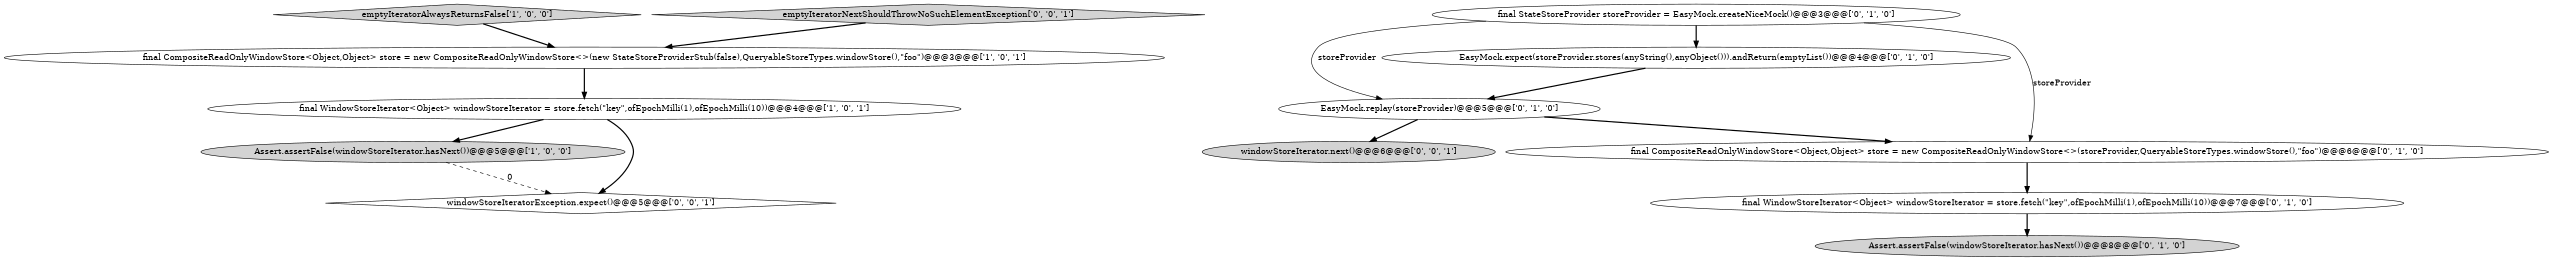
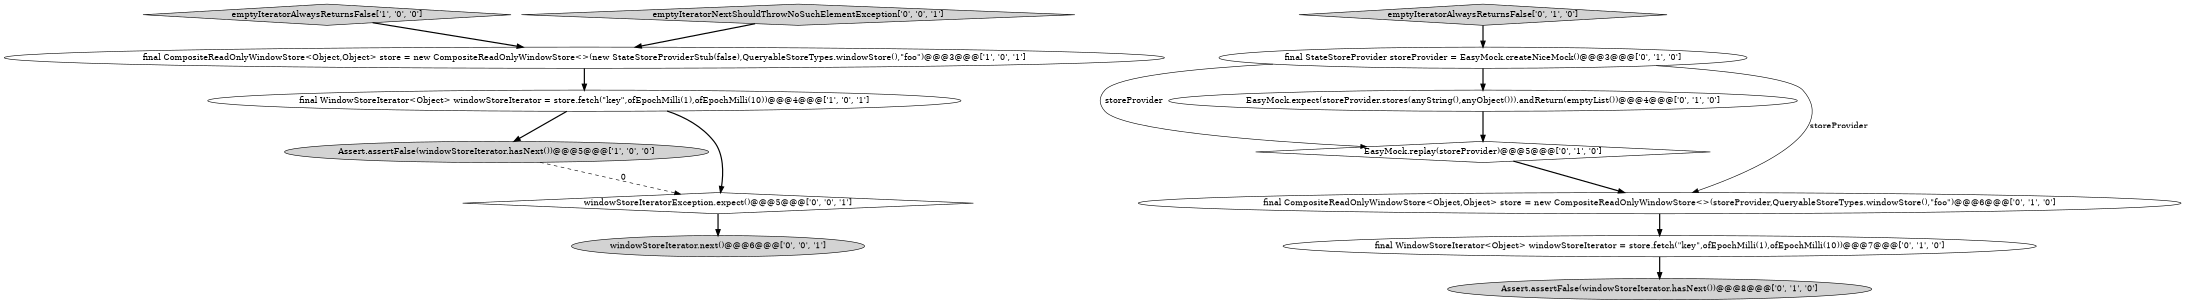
node "emptyIteratorAlwaysReturnsFalse['0', '1', '0']": added
node "EasyMock.replay(storeProvider)@@@5@@@['0', '1', '0']": shape ellipse -> diamond
edge "EasyMock.replay(storeProvider)@@@5@@@['0', '1', '0']" -> "windowStoreIterator.next()@@@6@@@['0', '0', '1']": now "windowStoreIteratorException.expect()@@@5@@@['0', '0', '1']" -> "windowStoreIterator.next()@@@6@@@['0', '0', '1']"
